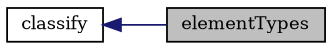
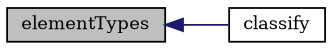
edge "elementTypes" -> "classify": reversed
